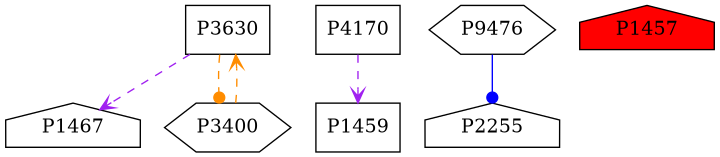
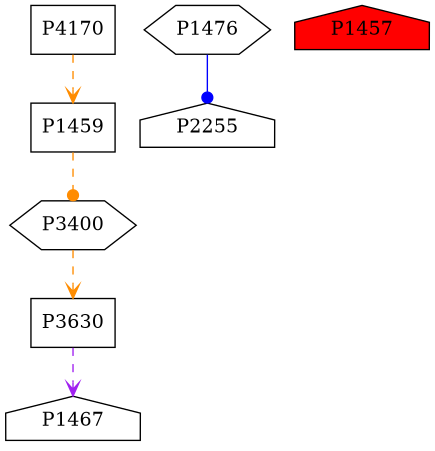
node "P9476": label "P9476" -> "P1476"
edge "P4170" -> "P1459": color purple -> darkorange
edge "P3630" -> "P3400": now "P1459" -> "P3400"
